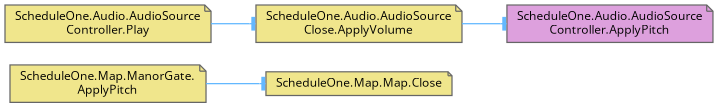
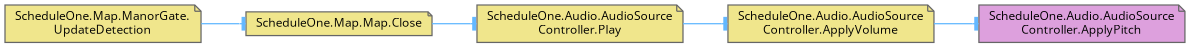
node "ScheduleOne.Audio.AudioSource Close.ApplyVolume": label "ScheduleOne.Audio.AudioSource Close.ApplyVolume" -> "ScheduleOne.Audio.AudioSource Controller.ApplyVolume"
edge "ScheduleOne.Map.Map.Close" -> "ScheduleOne.Audio.AudioSource Controller.Play": added
node "ScheduleOne.Map.ManorGate. ApplyPitch": label "ScheduleOne.Map.ManorGate. ApplyPitch" -> "ScheduleOne.Map.ManorGate. UpdateDetection"
